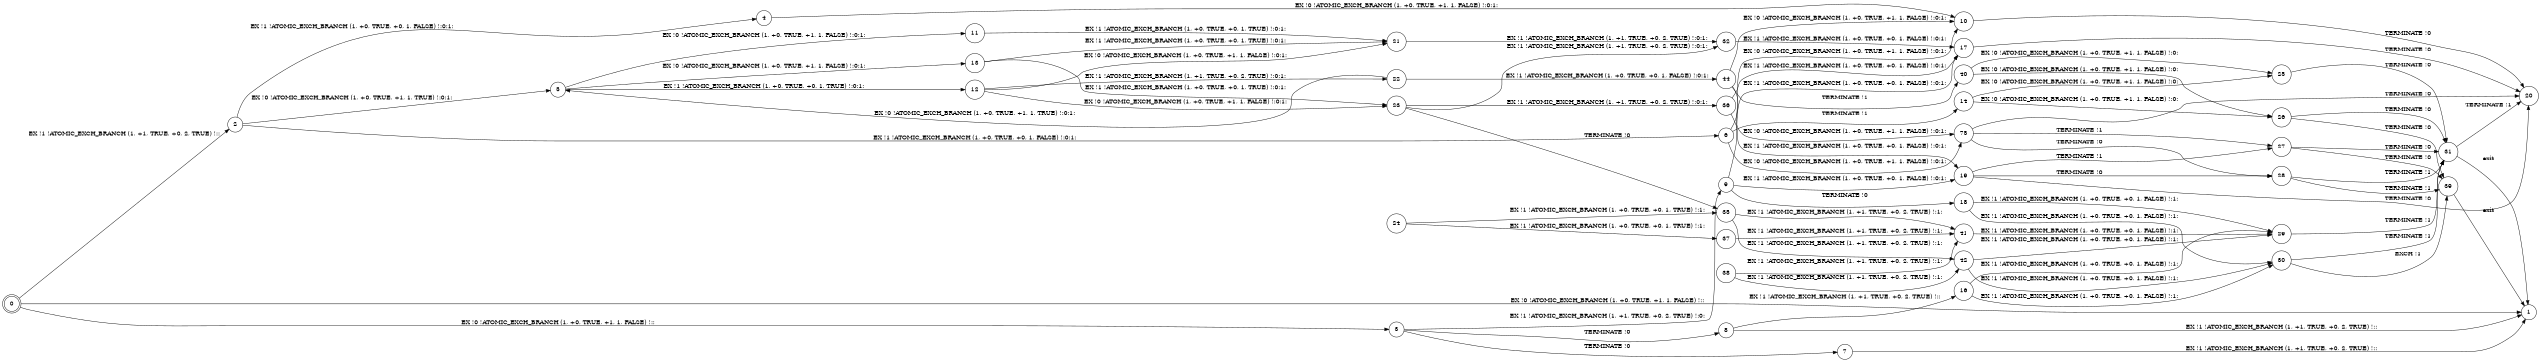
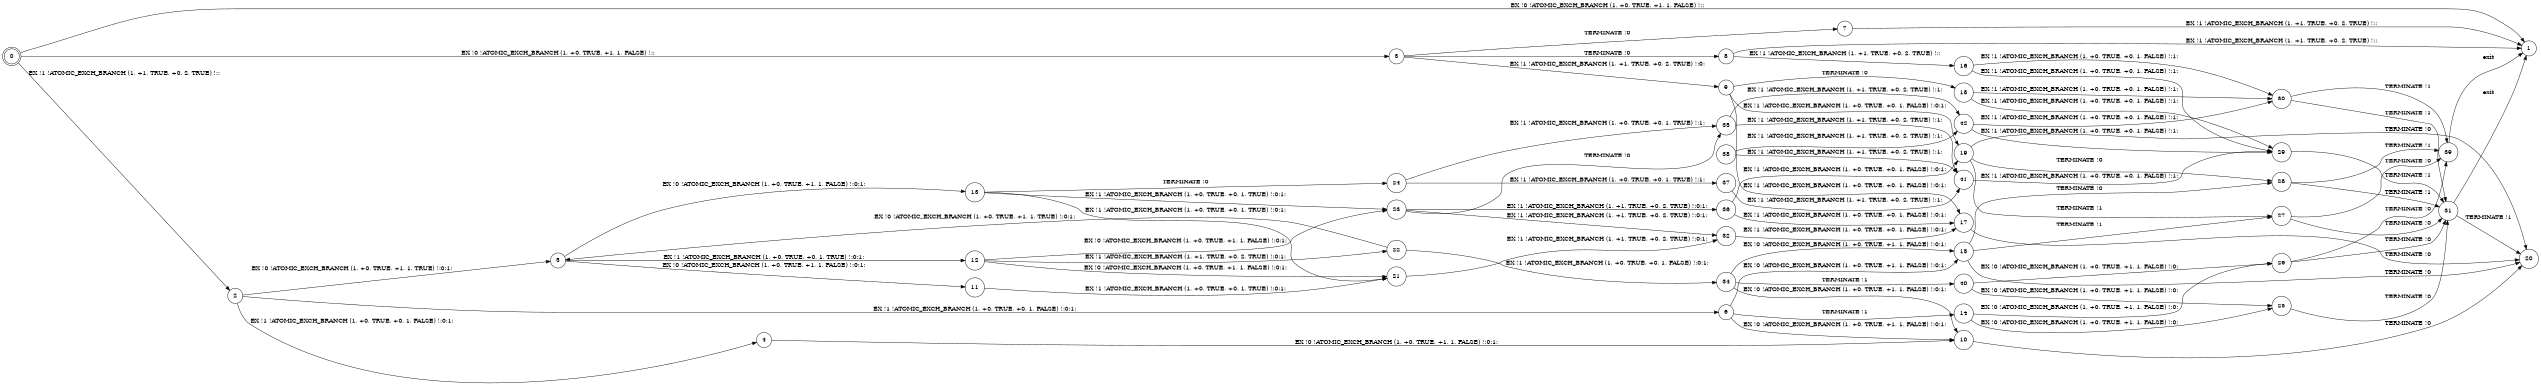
node "44": label "44" -> "34"
node "75": label "75" -> "15"
edge "13" -> "24": added, label "TERMINATE !0"
edge "30" -> "39": label "EXCH !1" -> "TERMINATE !1"
